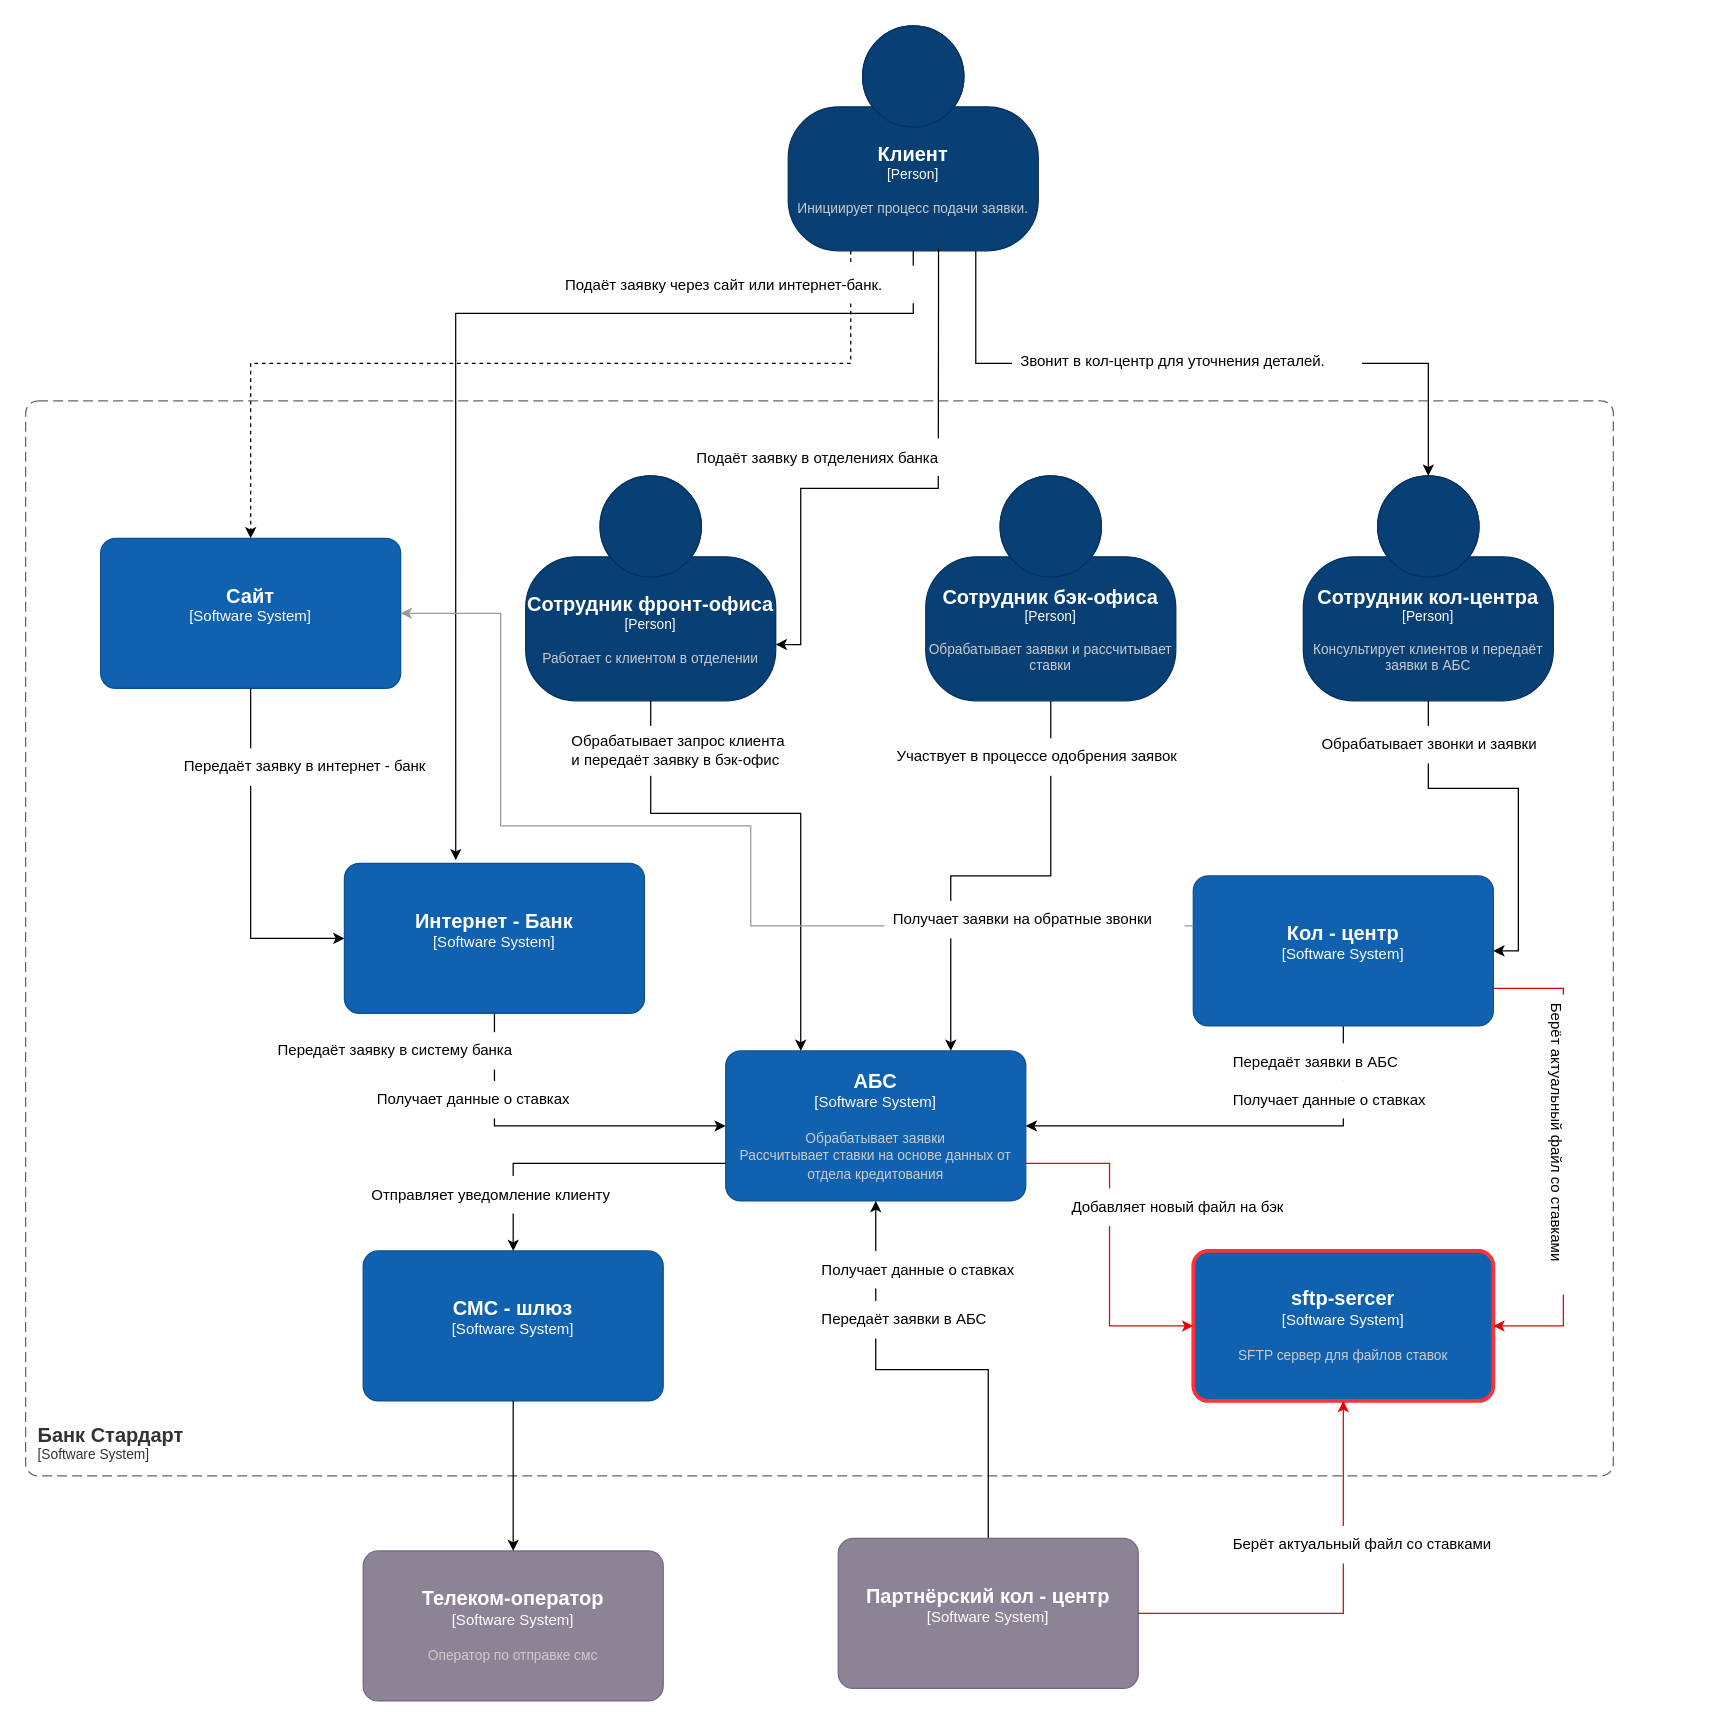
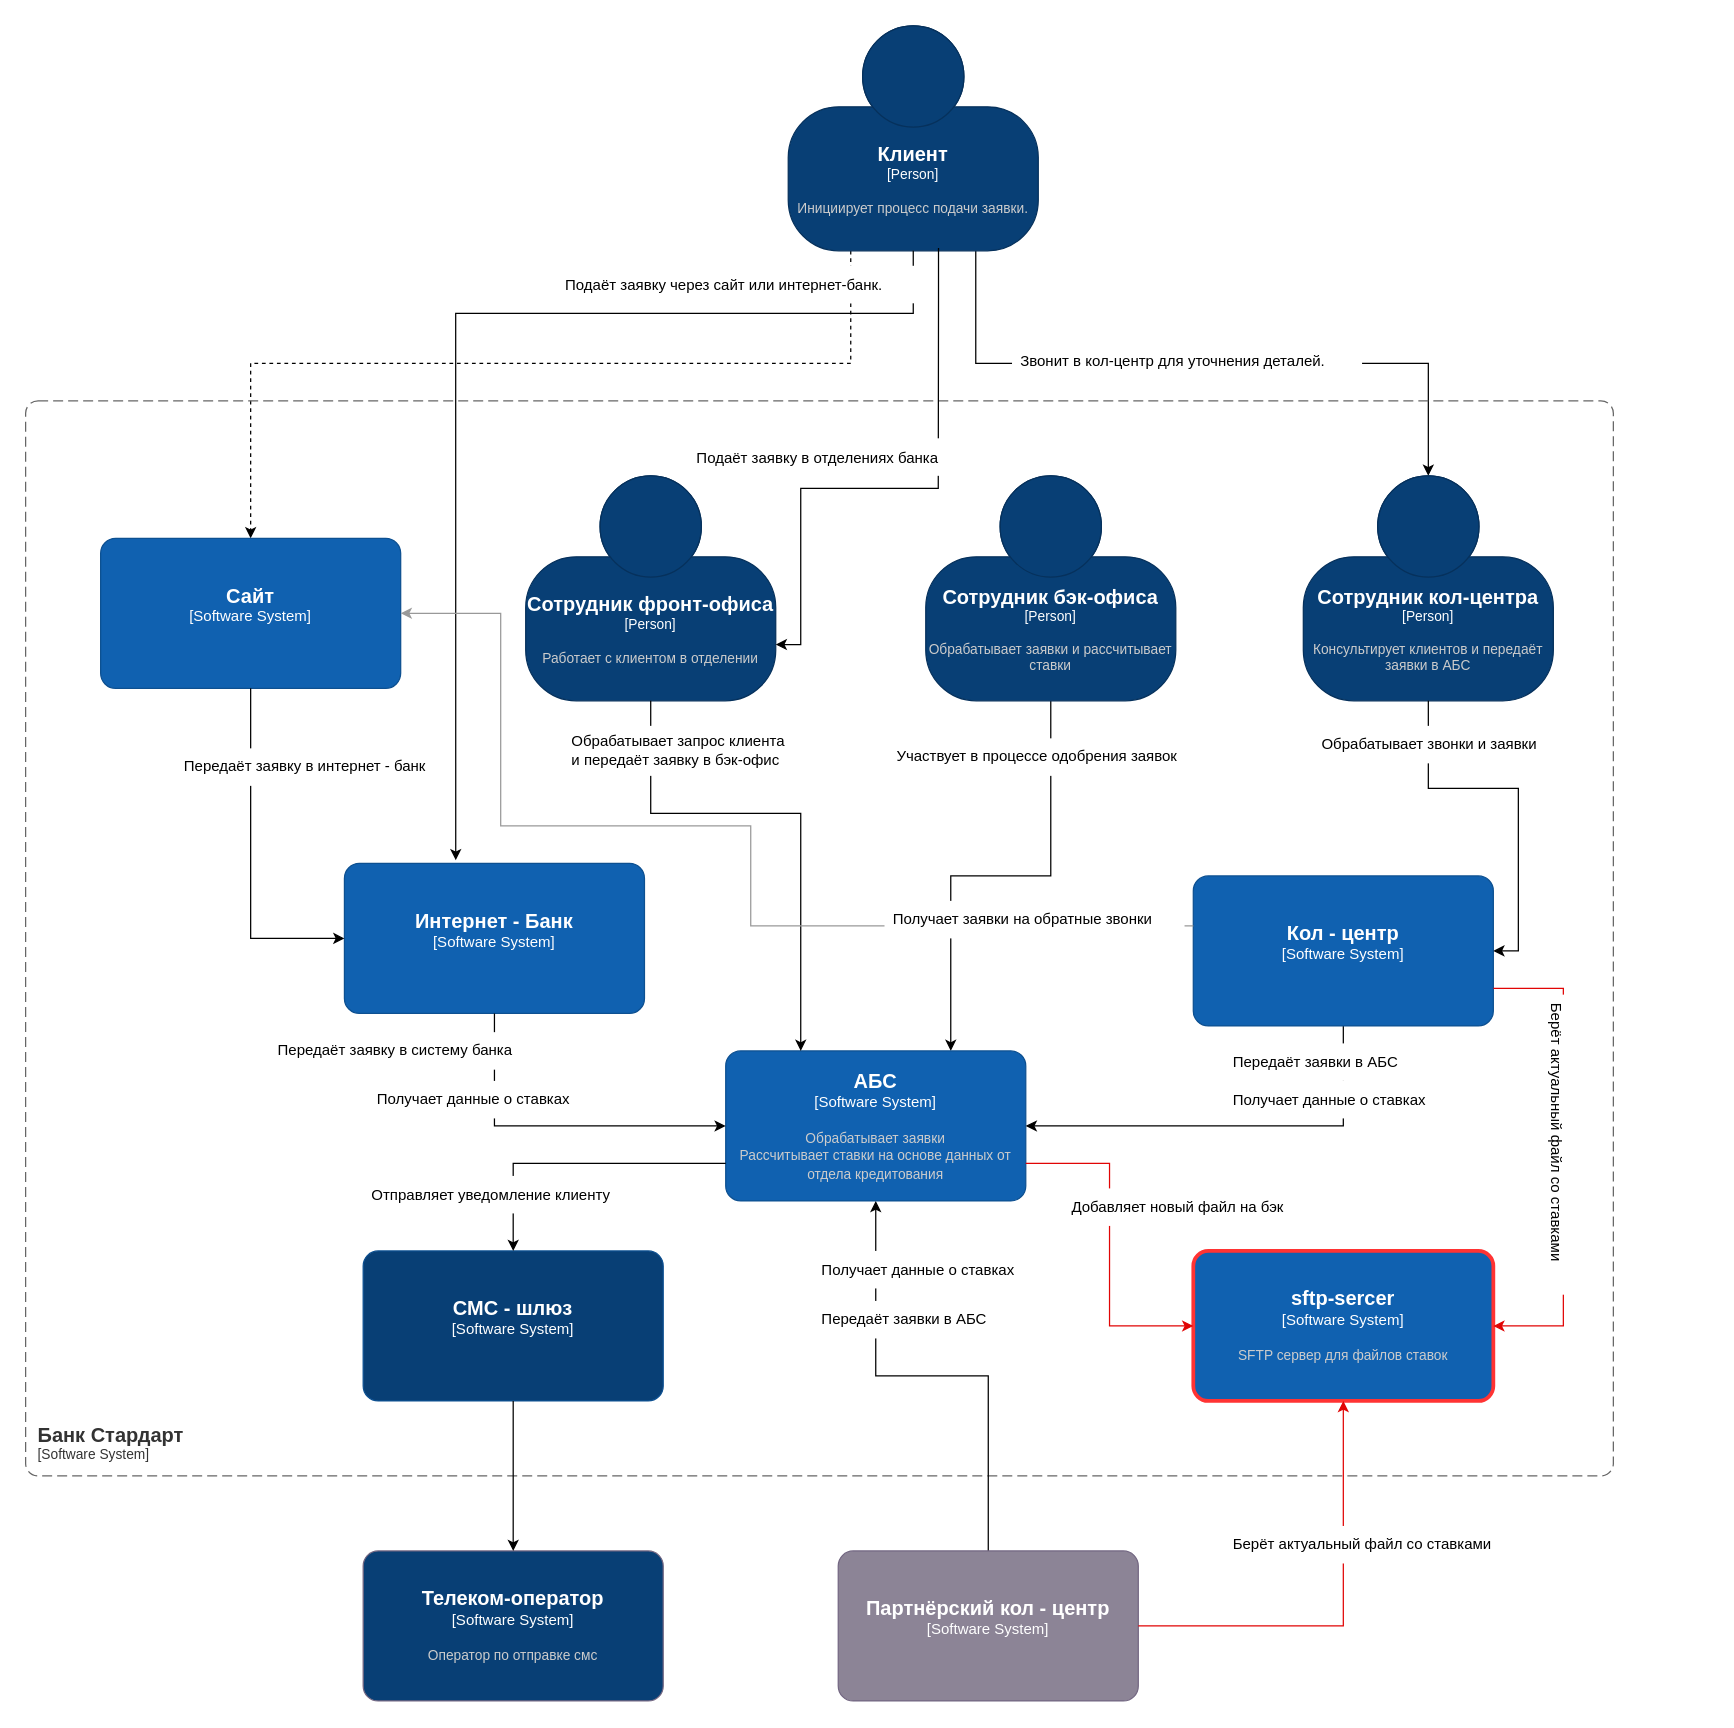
node "СМС - шлюз [Software System]": fillcolor #1061b0 -> #083f75
node "Партнёрский кол - центр [Software System]": moved (988, 1613) -> (988, 1626)
node "Телеком-оператор [Software System] Оператор по отправке смс": fillcolor #8c8496 -> #083f75
